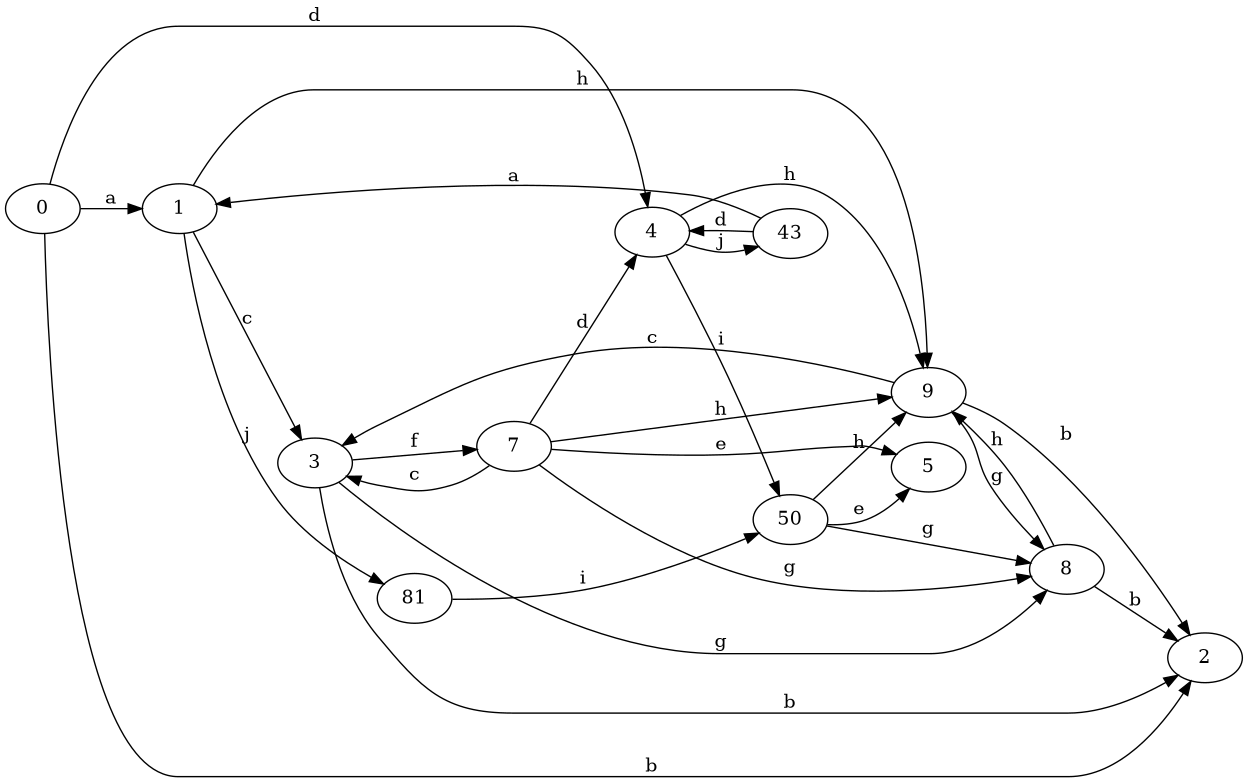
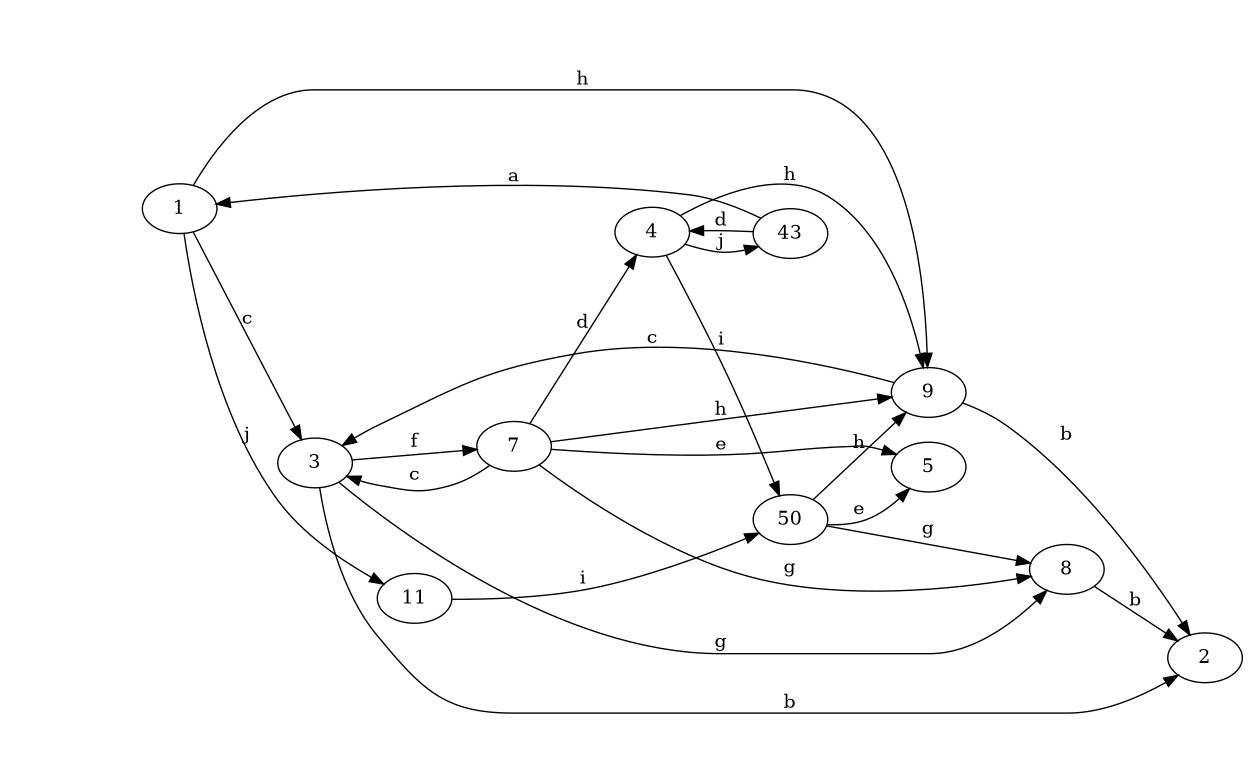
node "0": removed
edge "9" -> "8": removed, label "g"
edge "8" -> "9": removed, label "h"
node "81": label "81" -> "11"
